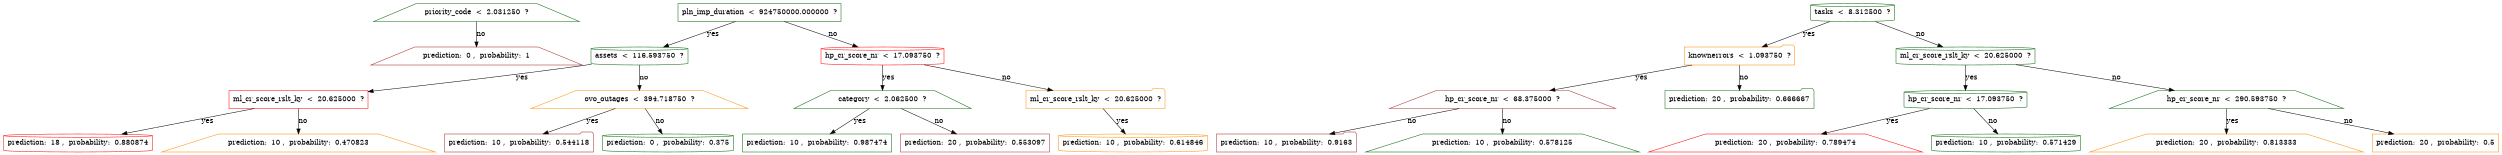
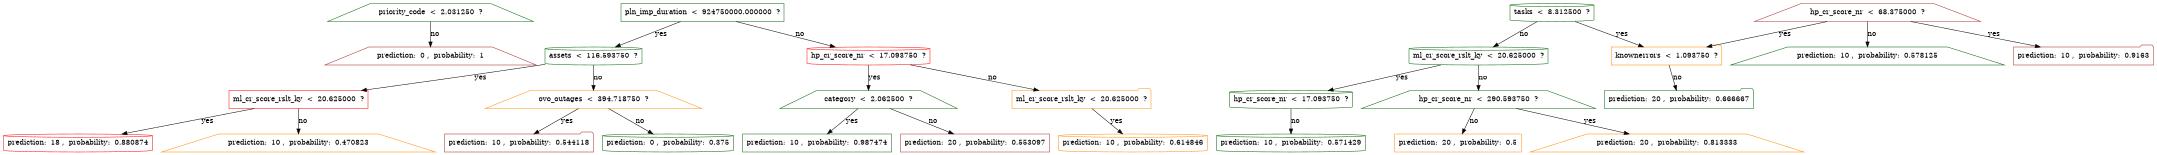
edge "knownerrors  <  1.093750  ?" -> "hp_cr_score_nr  <  68.375000  ?": reversed
edge "hp_cr_score_nr  <  68.375000  ?" -> "prediction:  10 ,  probability:  0.9163": label "no" -> "yes"
node "prediction:  20 ,  probability:  0.789474": removed
